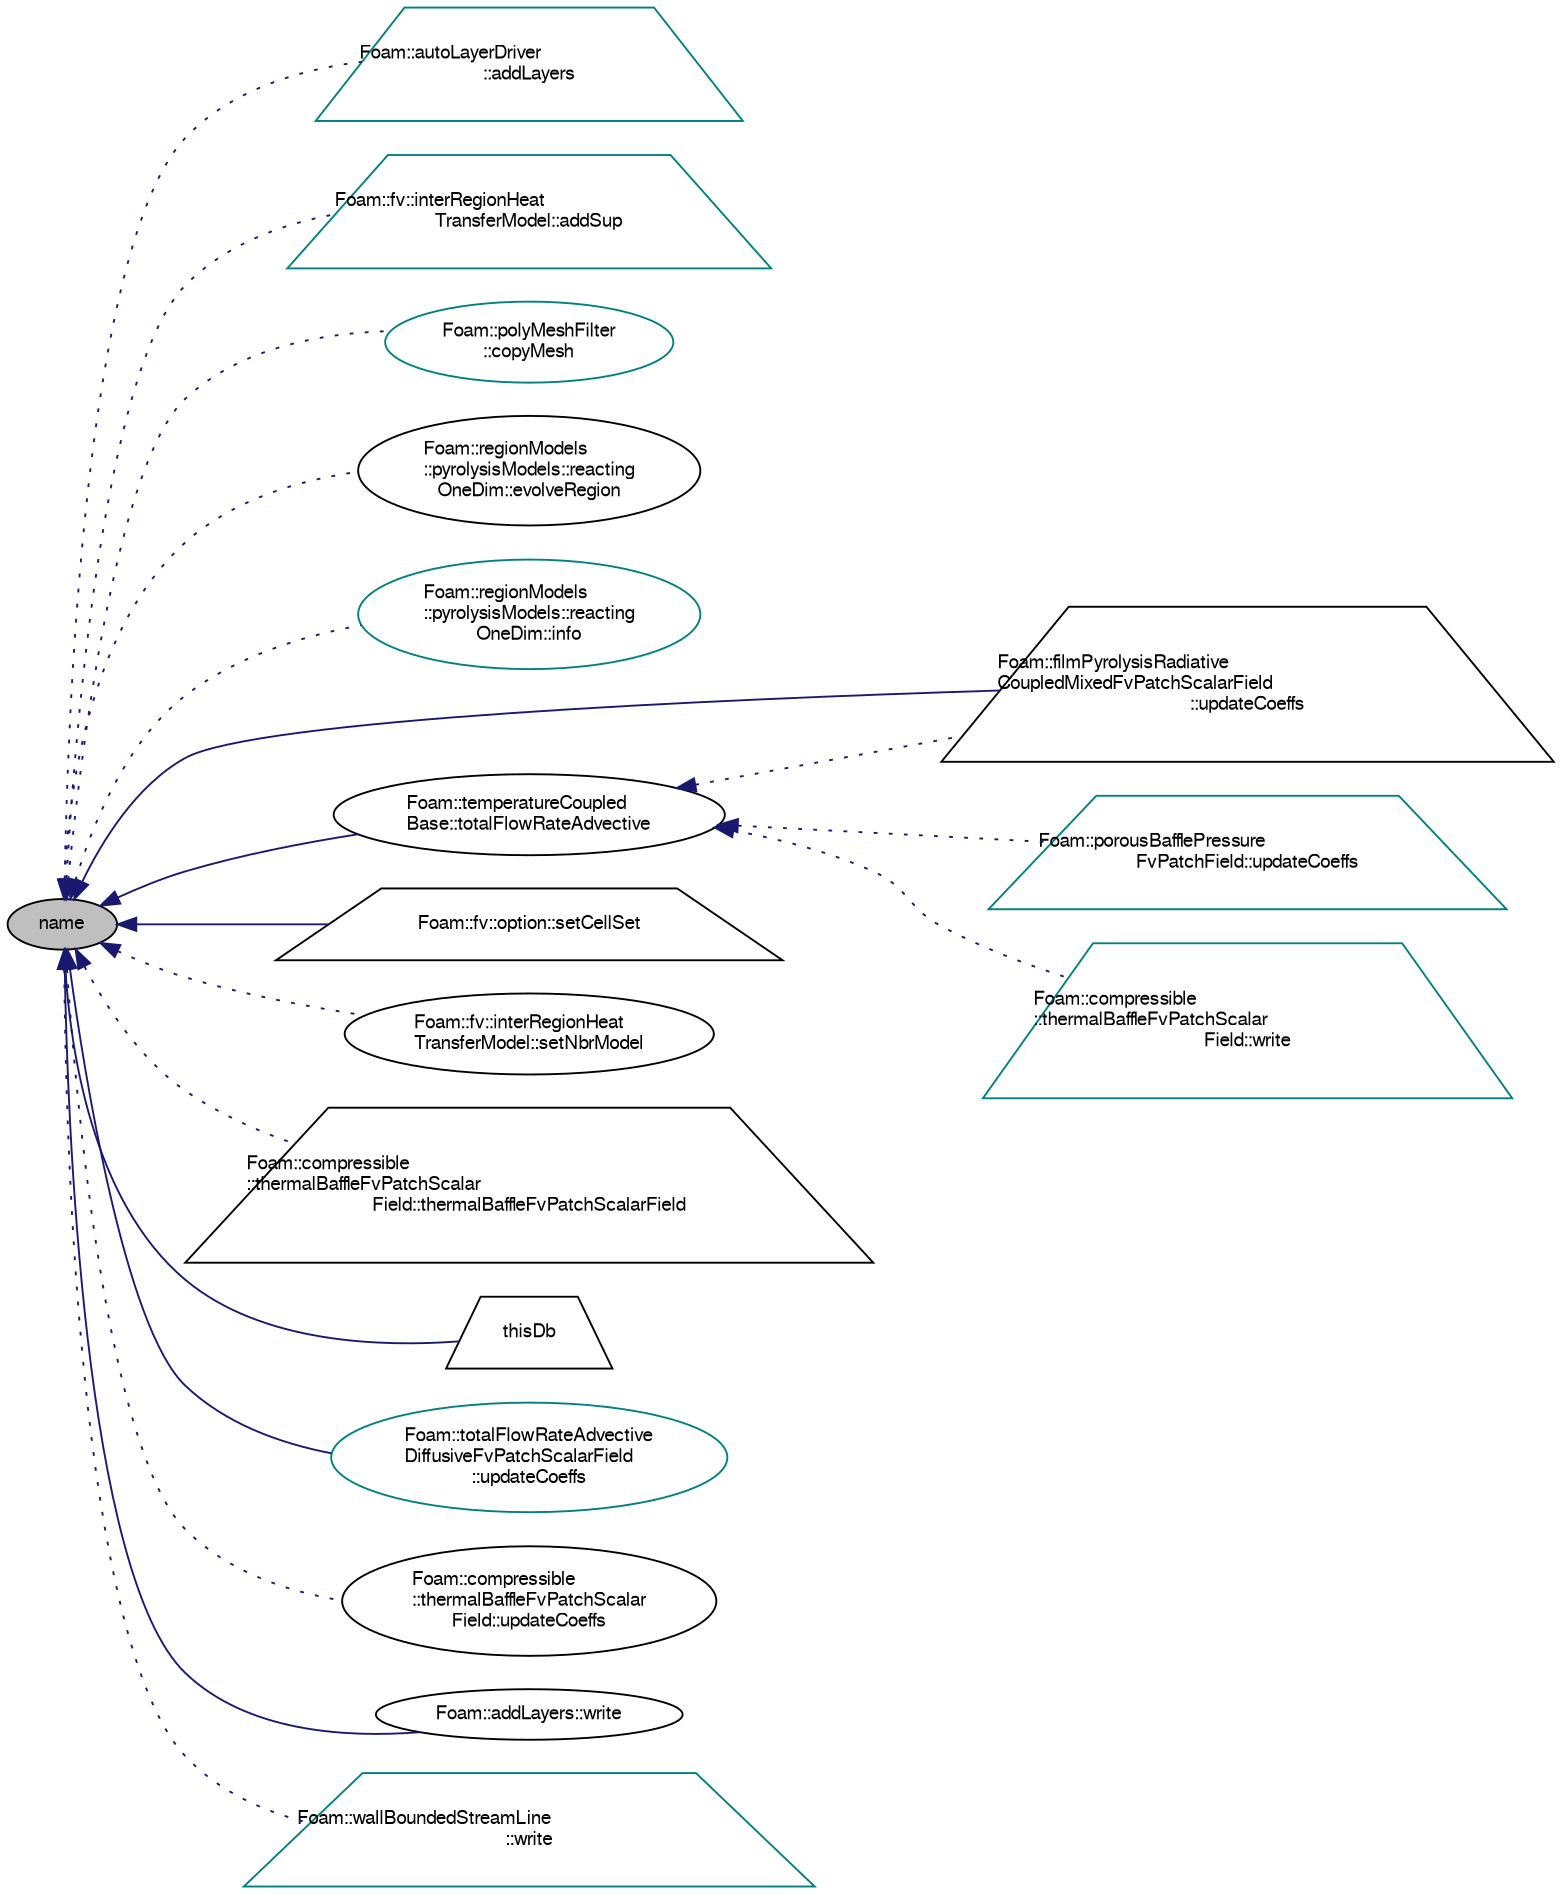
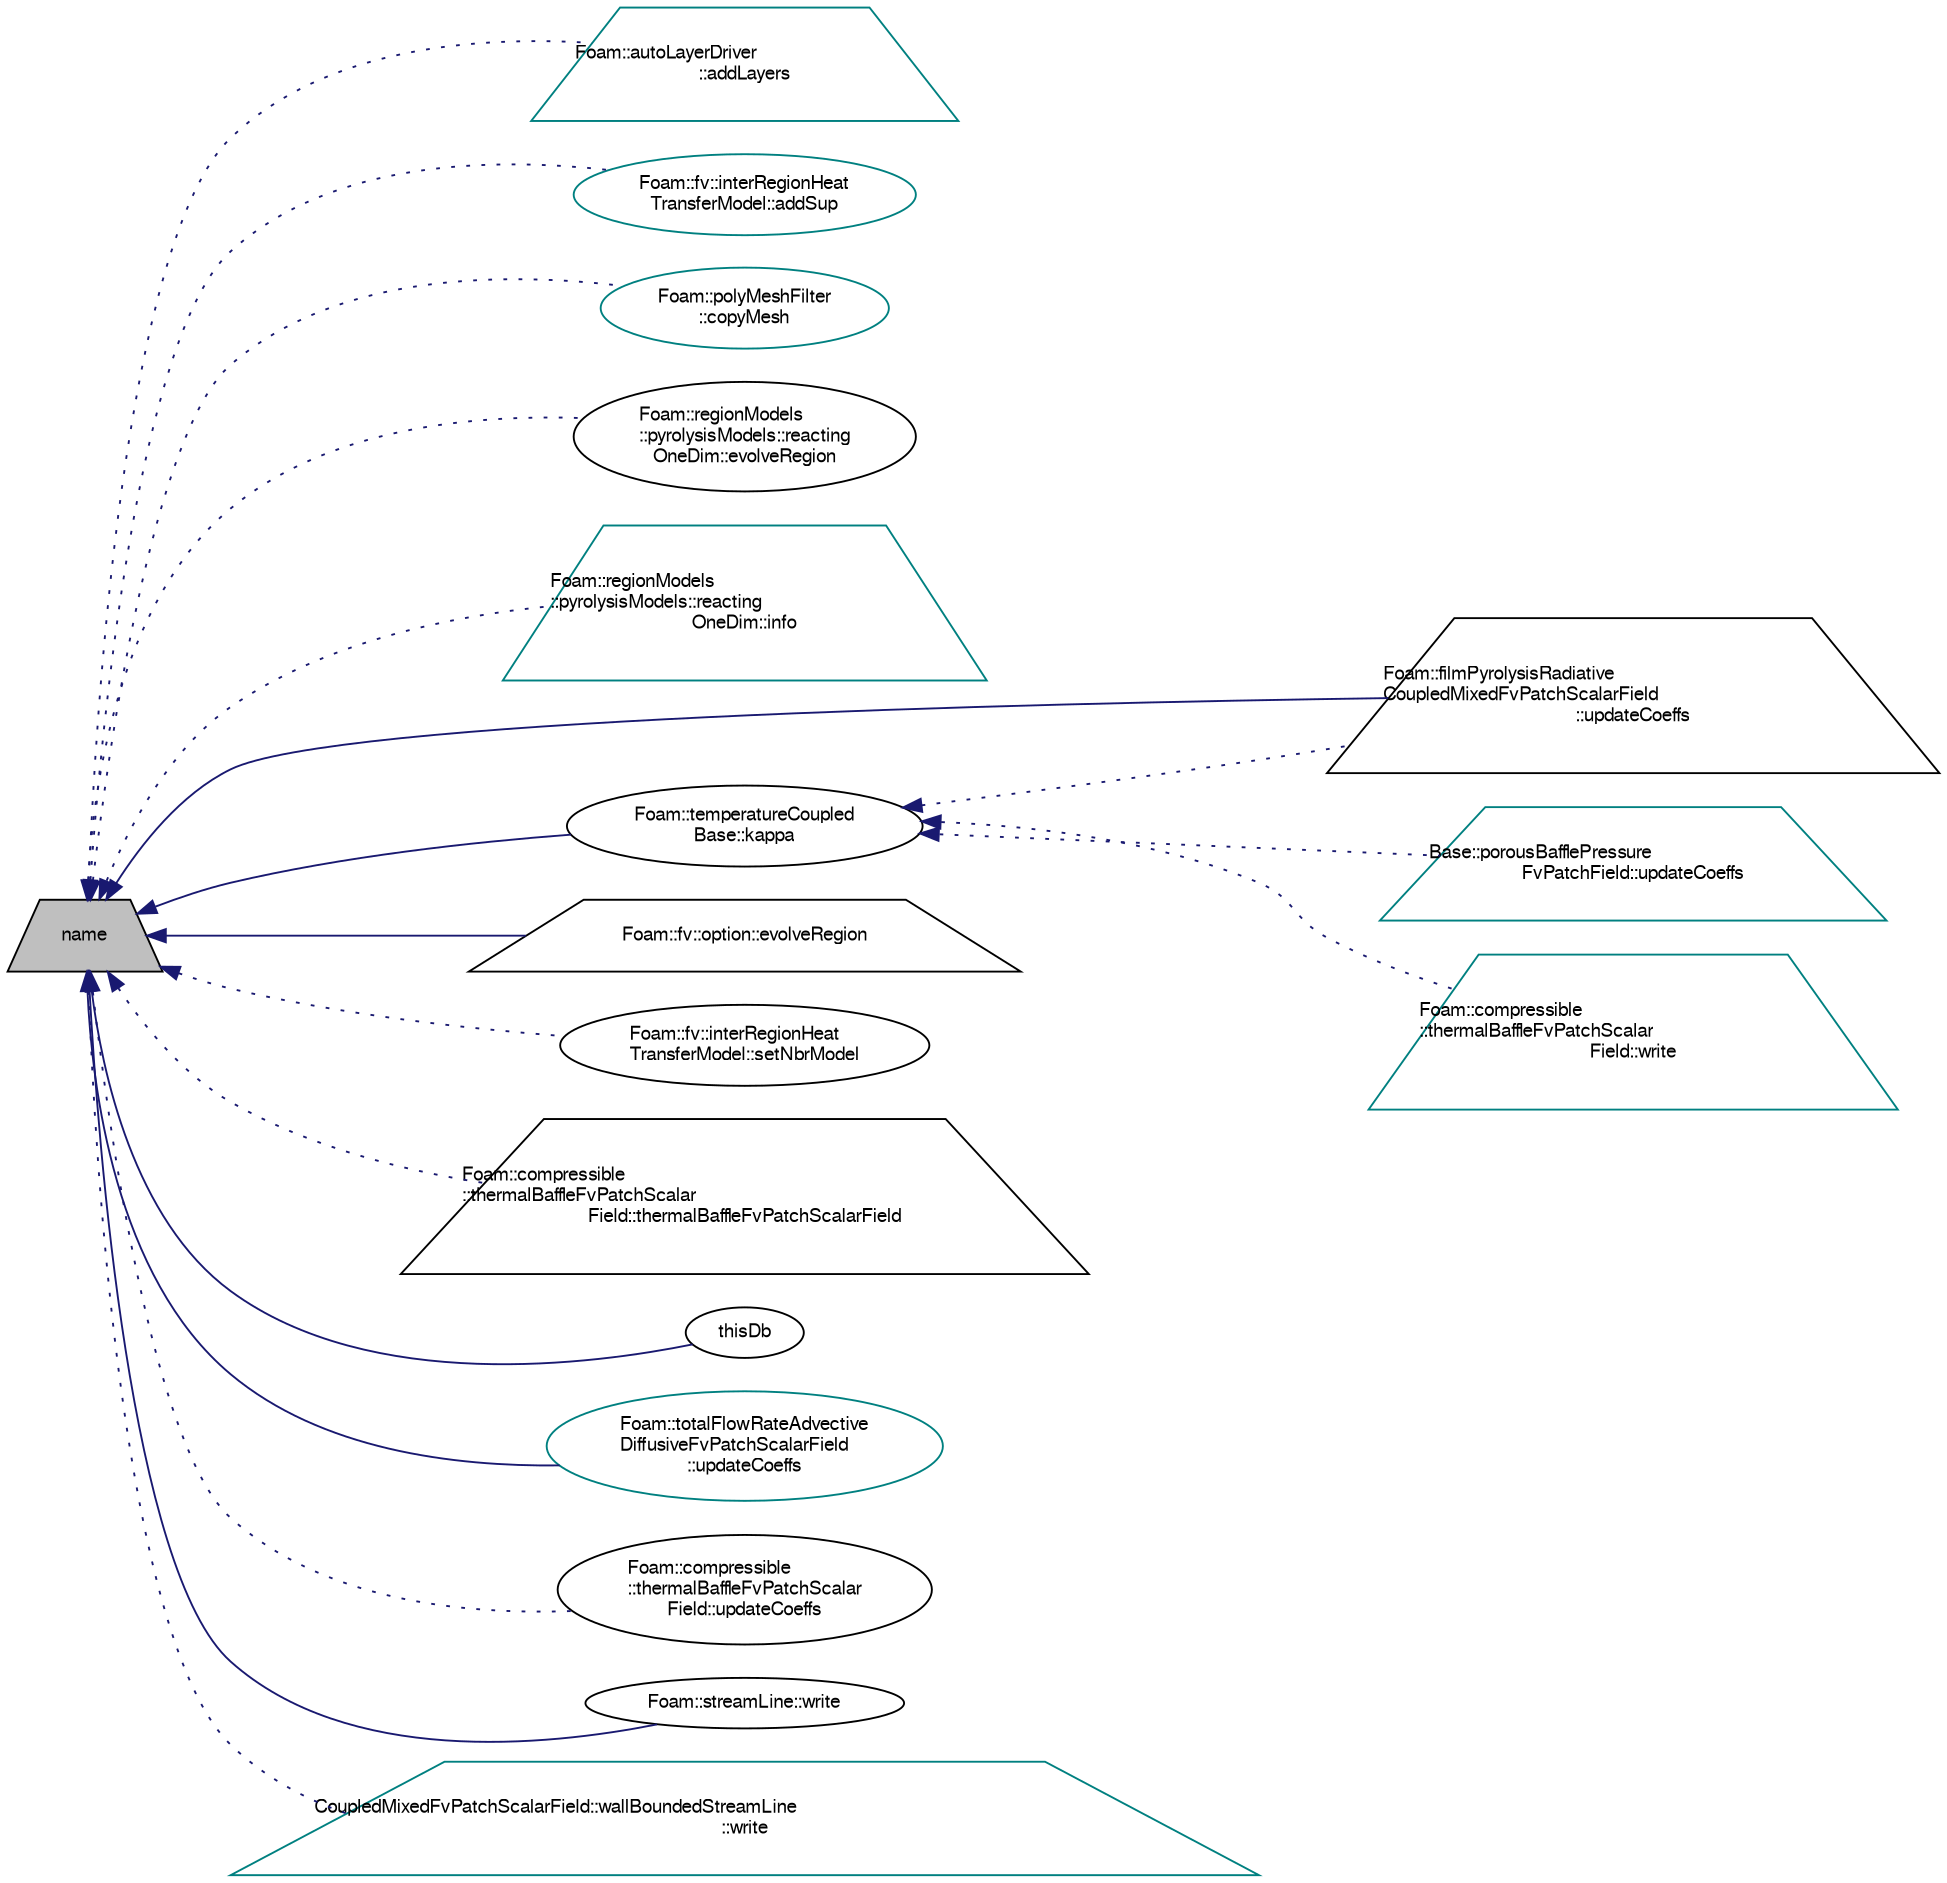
node "Foam::fv::interRegionHeat TransferModel::addSup": shape trapezium -> ellipse
node "Foam::regionModels ::pyrolysisModels::reacting OneDim::info": shape ellipse -> trapezium
node "Foam::temperatureCoupled Base::totalFlowRateAdvective": label "Foam::temperatureCoupled Base::totalFlowRateAdvective" -> "Foam::temperatureCoupled Base::kappa"
node "Foam::porousBafflePressure FvPatchField::updateCoeffs": label "Foam::porousBafflePressure FvPatchField::updateCoeffs" -> "Base::porousBafflePressure FvPatchField::updateCoeffs"
node "name": shape ellipse -> trapezium
node "Foam::fv::option::setCellSet": label "Foam::fv::option::setCellSet" -> "Foam::fv::option::evolveRegion"
node "thisDb": shape trapezium -> ellipse
node "Foam::addLayers::write": label "Foam::addLayers::write" -> "Foam::streamLine::write"
node "Foam::wallBoundedStreamLine ::write": label "Foam::wallBoundedStreamLine ::write" -> "CoupledMixedFvPatchScalarField::wallBoundedStreamLine ::write"
